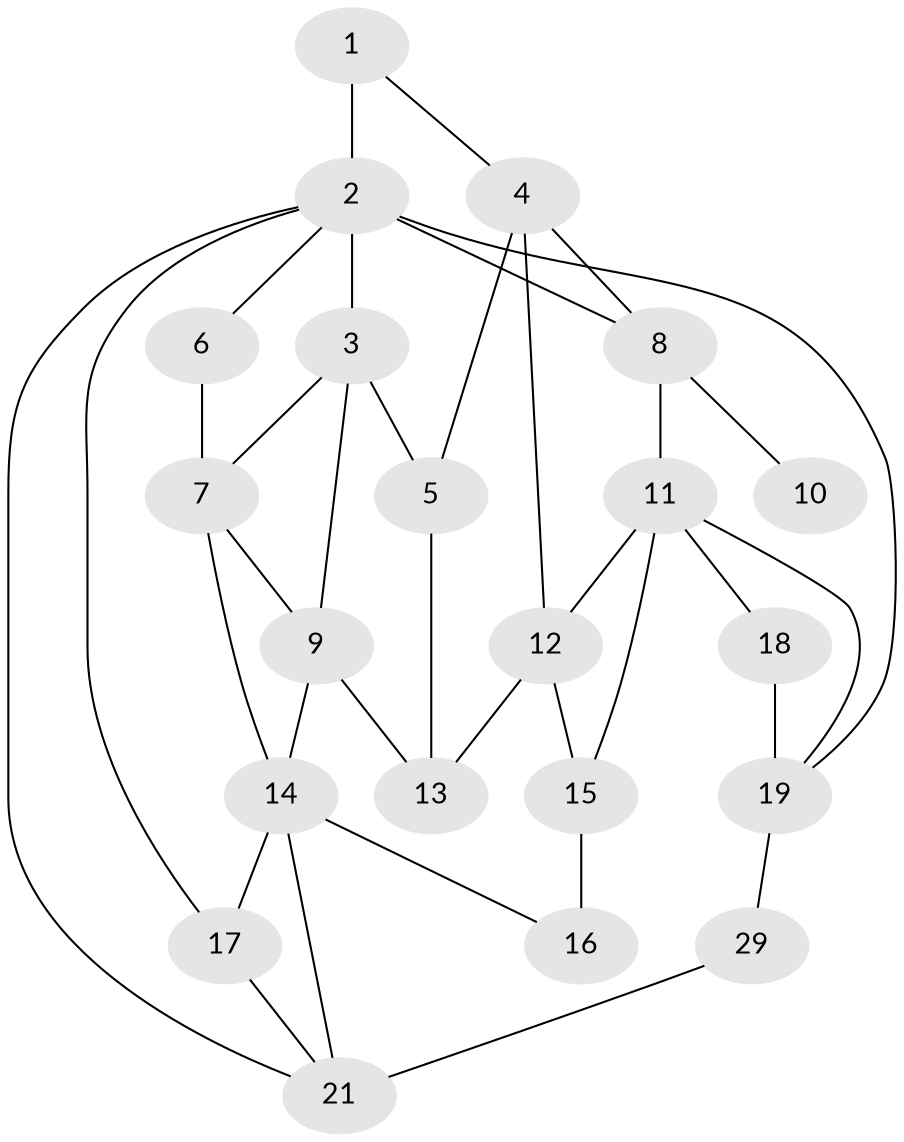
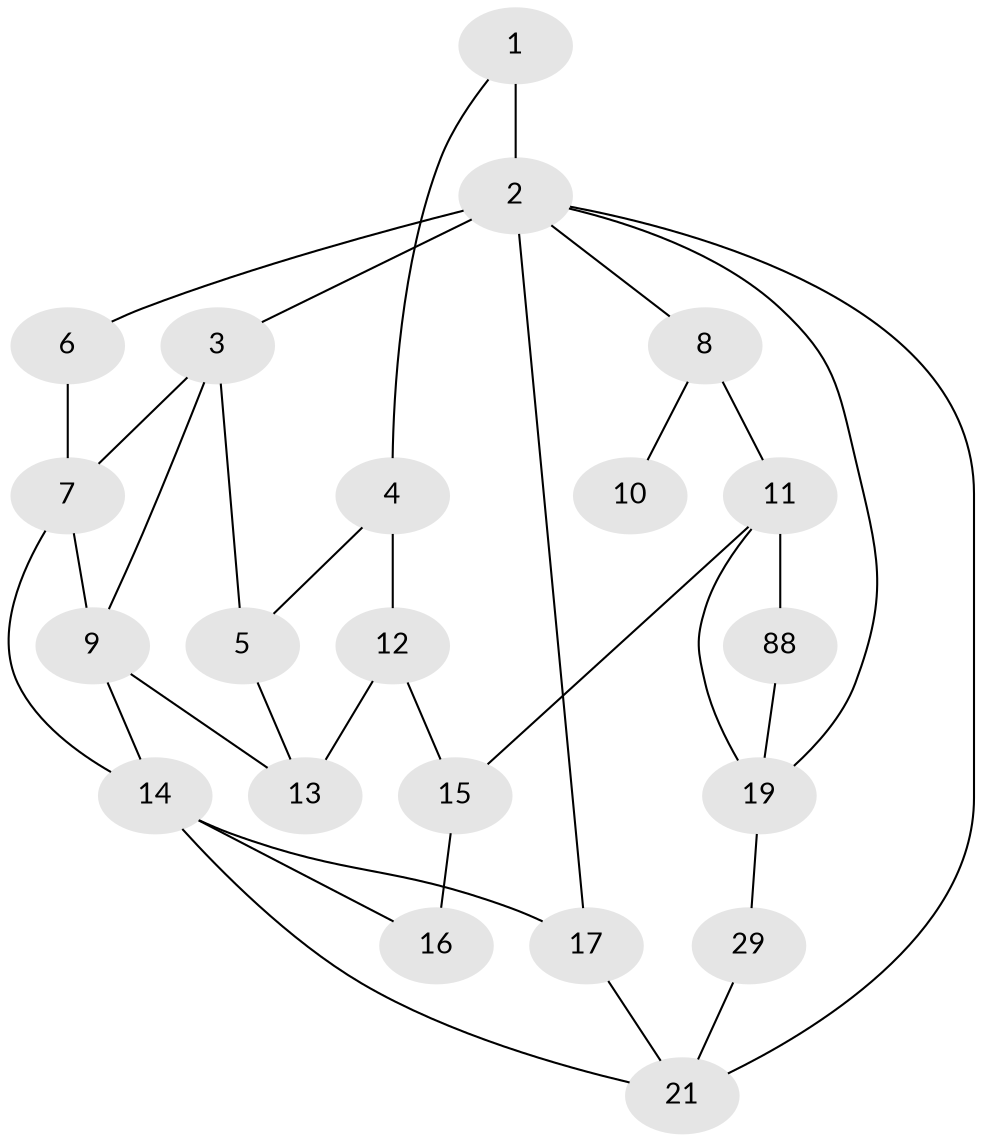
edge "4" -- "8": removed
edge "11" -- "12": removed
node "18": label "18" -> "88"
